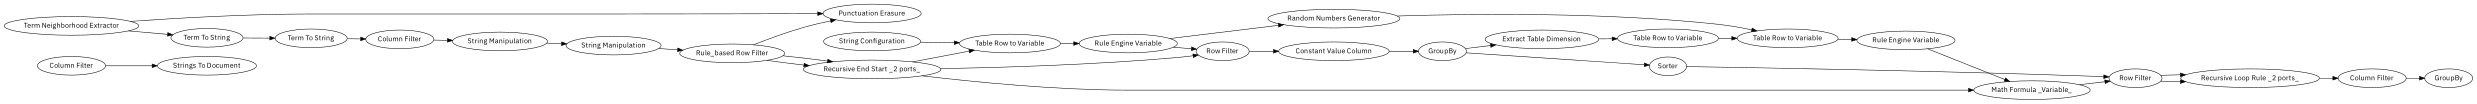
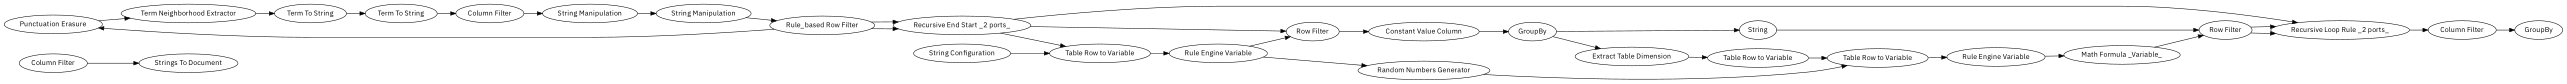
edge "Term Neighborhood Extractor" -> "Punctuation Erasure": reversed
node "Sorter": label "Sorter" -> "String"
edge "Recursive End Start _2 ports_" -> "Math Formula _Variable_": now "Recursive End Start _2 ports_" -> "Recursive Loop Rule _2 ports_"
